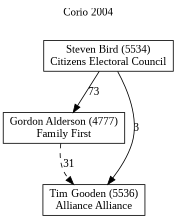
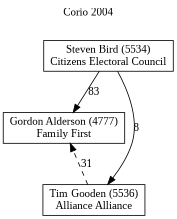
edge "Steven Bird (5534) Citizens Electoral Council" -> "Gordon Alderson (4777) Family First": label "73" -> "83"
edge "Steven Bird (5534) Citizens Electoral Council" -> "Tim Gooden (5536) Alliance Alliance": label "3" -> "8"
edge "Gordon Alderson (4777) Family First" -> "Tim Gooden (5536) Alliance Alliance": reversed
